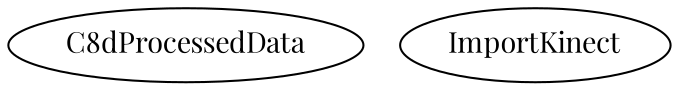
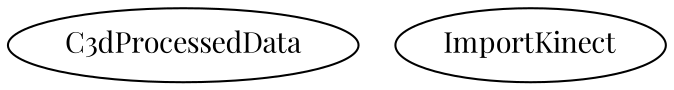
node "C8dProcessedData": label "C8dProcessedData" -> "C3dProcessedData"
